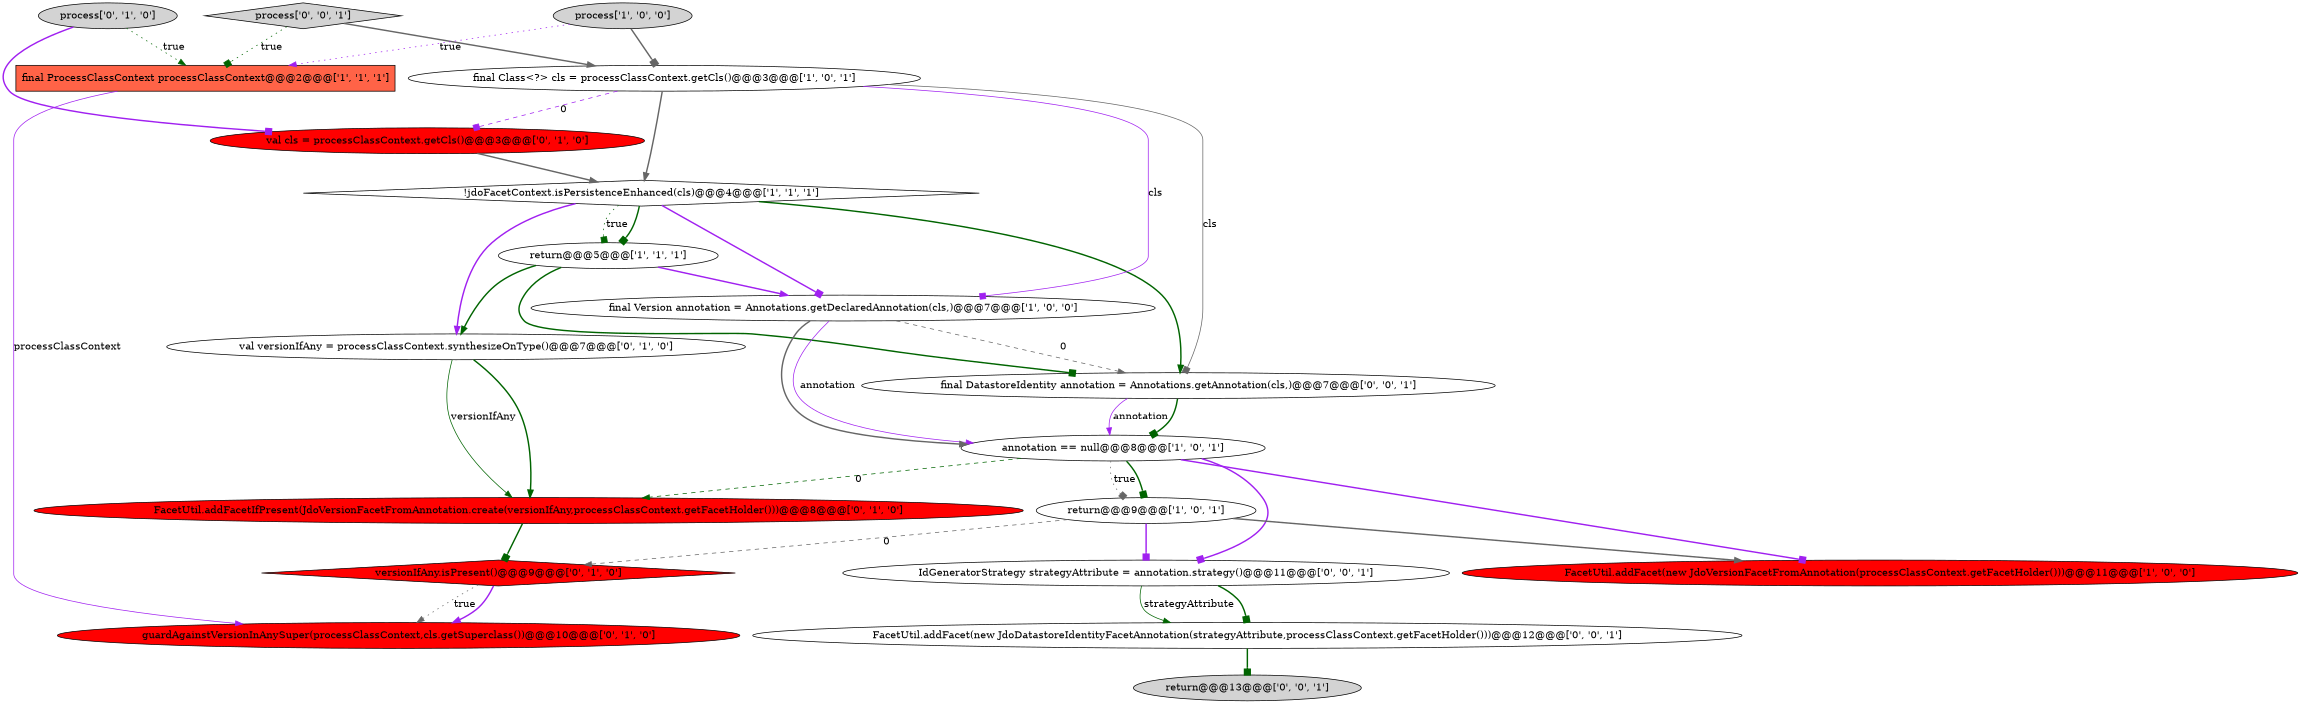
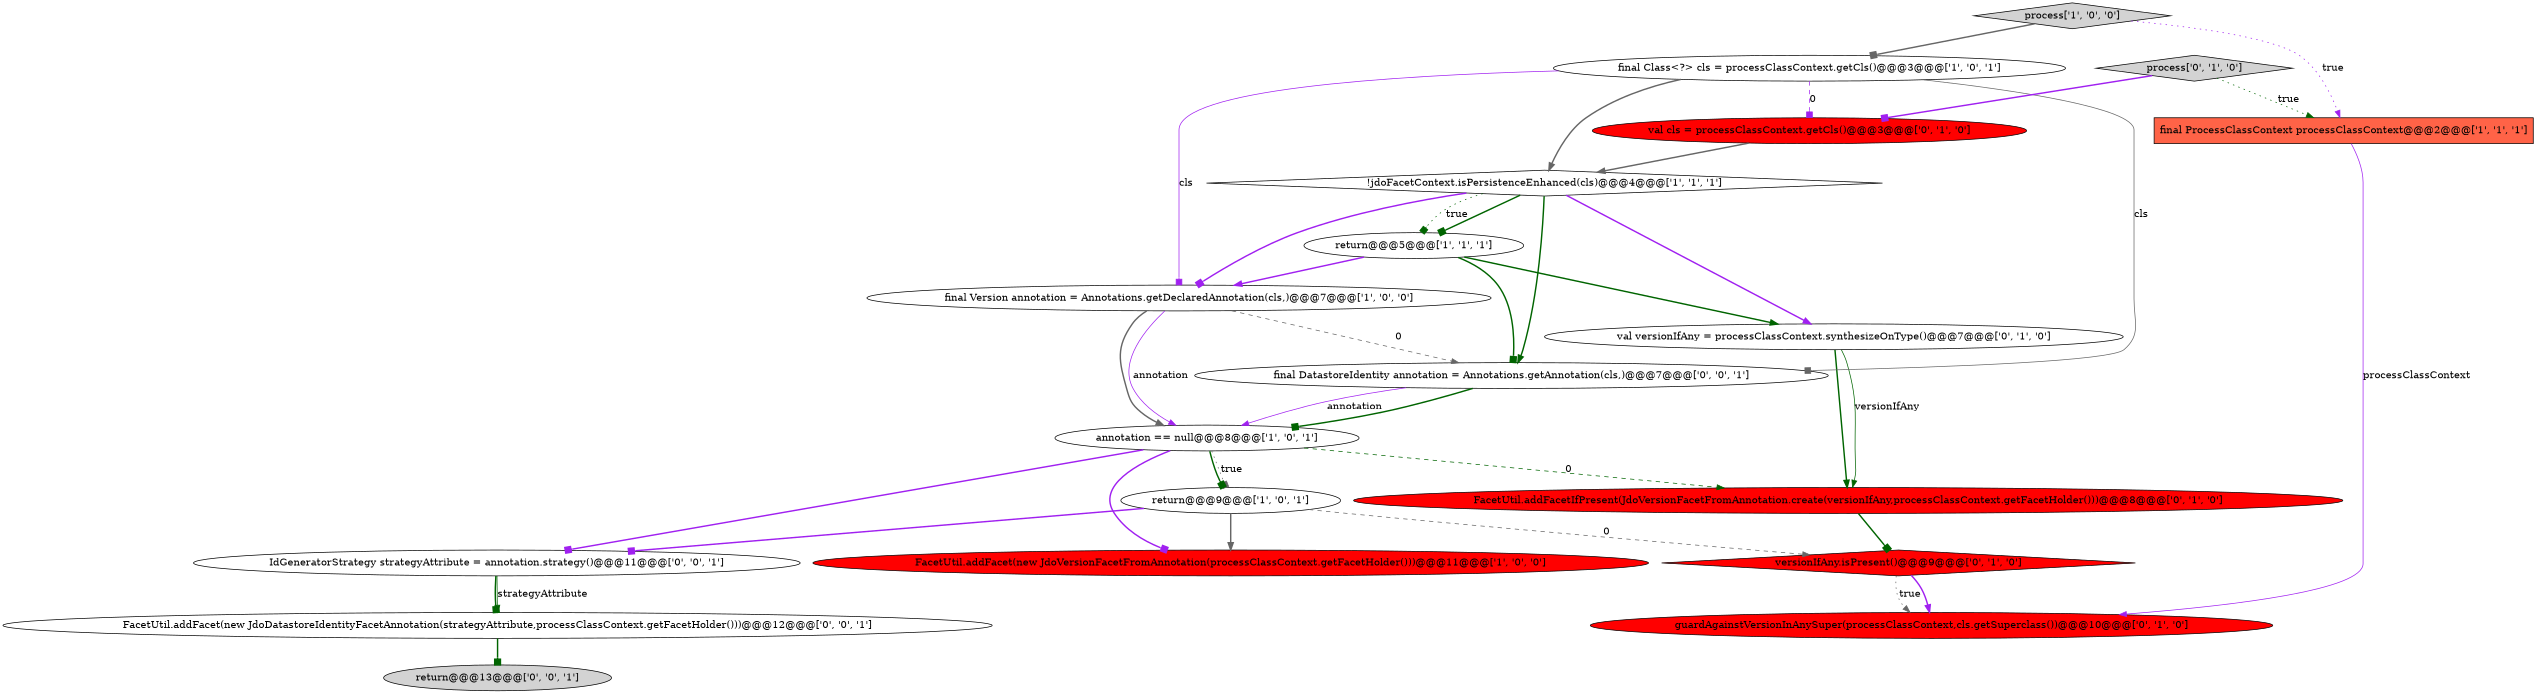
node "process['0', '1', '0']": shape ellipse -> diamond
node "process['0', '0', '1']": removed
node "process['1', '0', '0']": shape ellipse -> diamond
